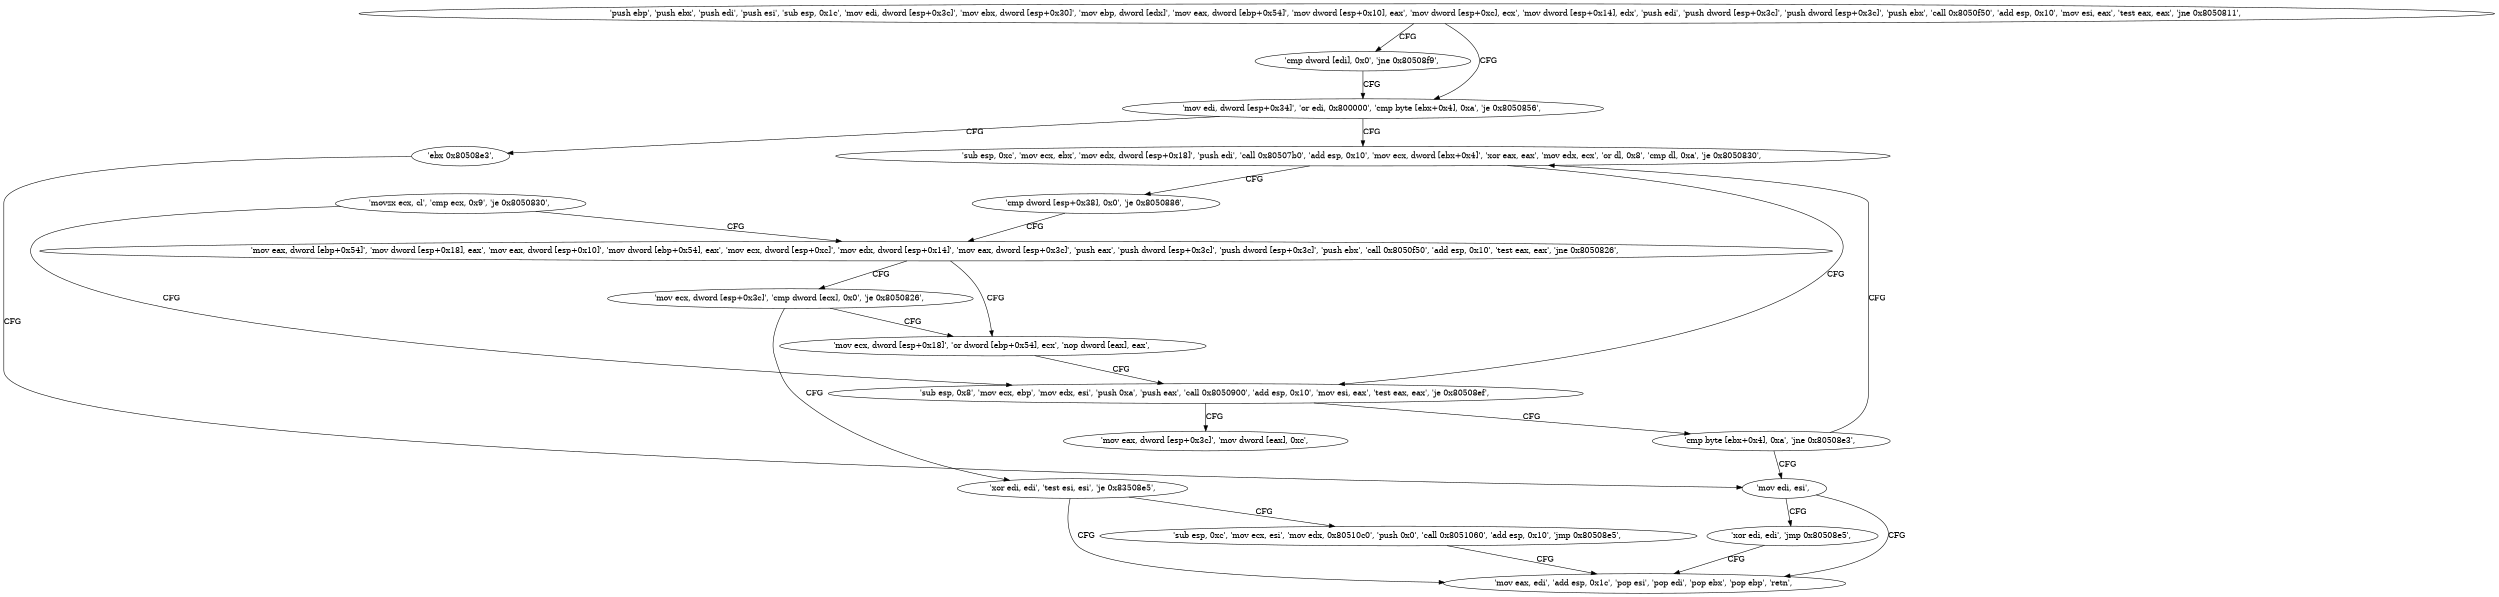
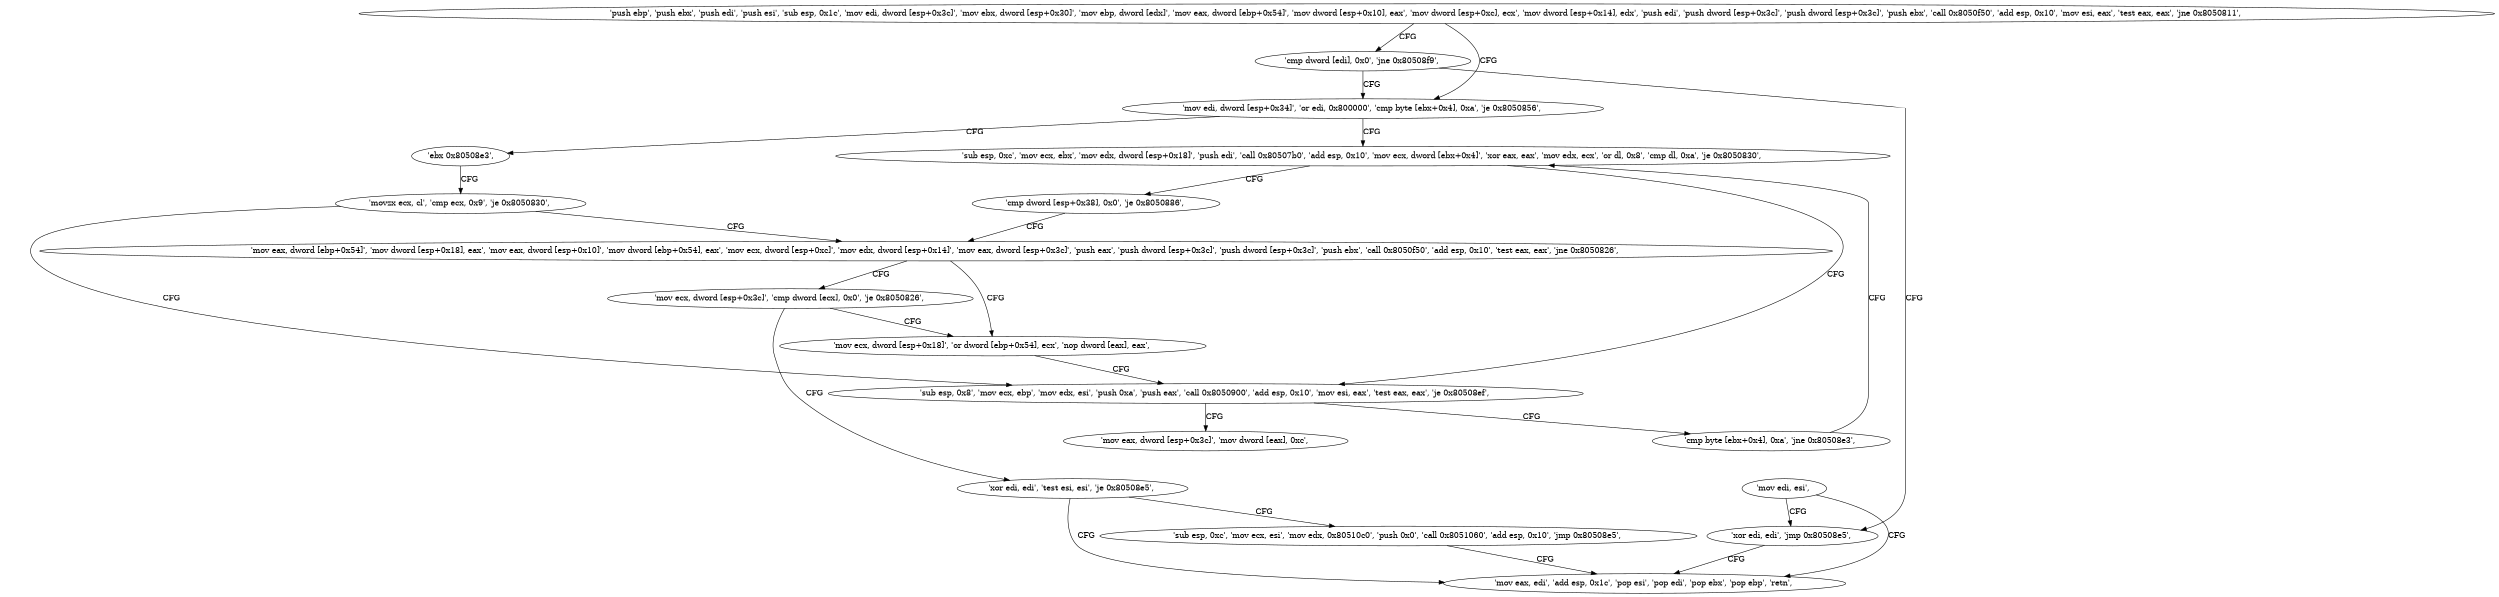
edge "'cmp dword [edi], 0x0', 'jne 0x80508f9'," -> "'xor edi, edi', 'jmp 0x80508e5',": added, label "CFG"
edge "'ebx 0x80508e3'," -> "'mov edi, esi',": now "'ebx 0x80508e3'," -> "'movzx ecx, cl', 'cmp ecx, 0x9', 'je 0x8050830',"
edge "'cmp byte [ebx+0x4], 0xa', 'jne 0x80508e3'," -> "'mov edi, esi',": removed, label "CFG"
node "'xor edi, edi', 'test esi, esi', 'je 0x83508e5',": label "'xor edi, edi', 'test esi, esi', 'je 0x83508e5'," -> "'xor edi, edi', 'test esi, esi', 'je 0x80508e5',"
